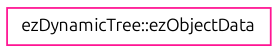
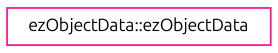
node "ezDynamicTree::ezObjectData": label "ezDynamicTree::ezObjectData" -> "ezObjectData::ezObjectData"
